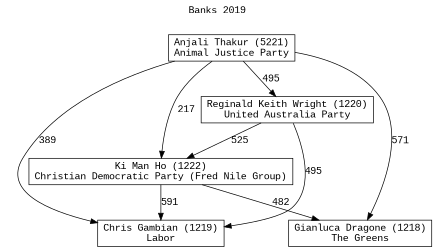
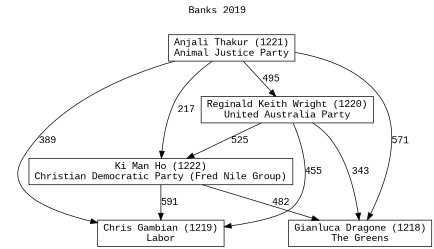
node "Anjali Thakur (5221) Animal Justice Party": label "Anjali Thakur (5221) Animal Justice Party" -> "Anjali Thakur (1221) Animal Justice Party"
edge "Reginald Keith Wright (1220) United Australia Party" -> "Gianluca Dragone (1218) The Greens": added, label "343"
edge "Reginald Keith Wright (1220) United Australia Party" -> "Chris Gambian (1219) Labor": label "495" -> "455"
